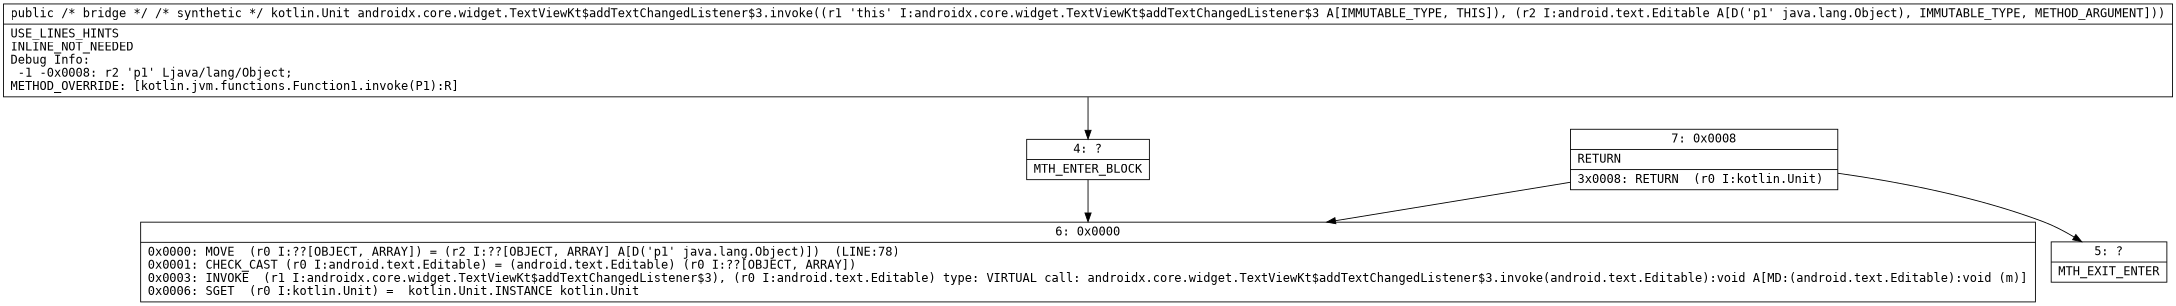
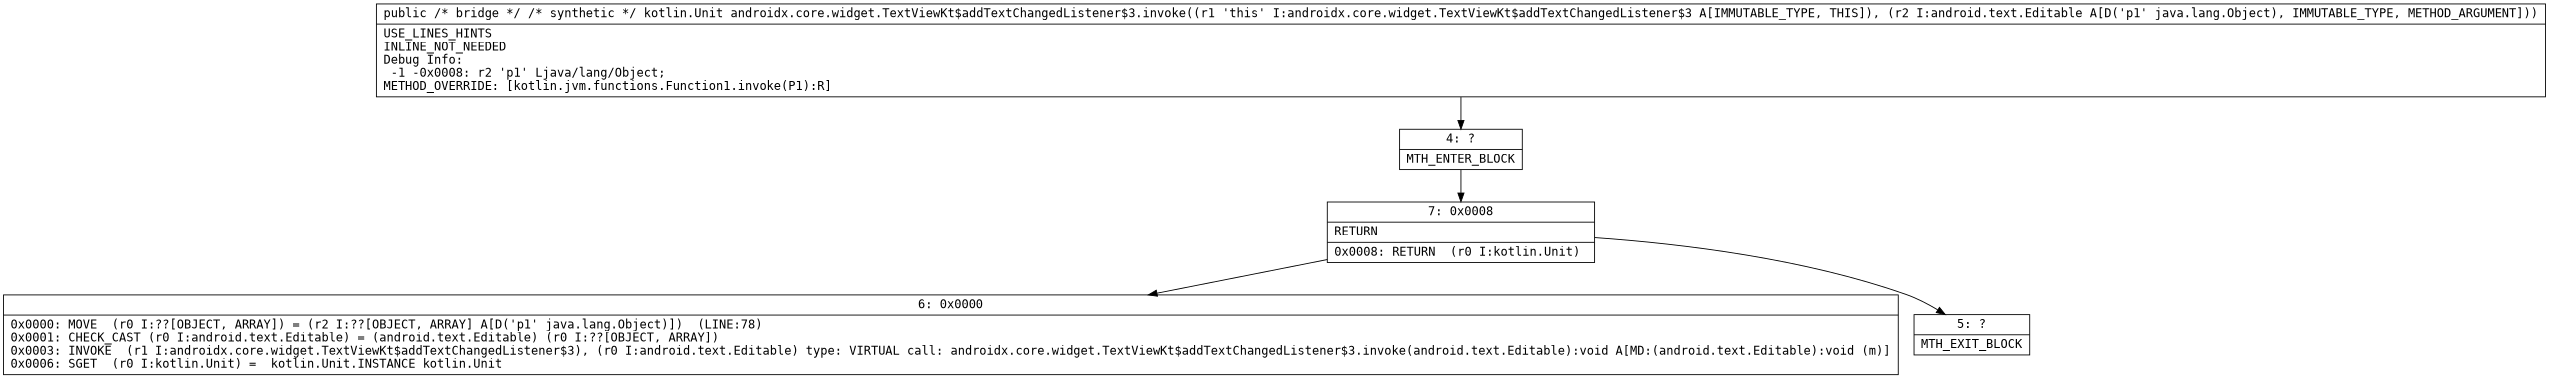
node "7: 0x0008": text "3x0008: RETURN  (r0 I:kotlin.Unit)" -> "0x0008: RETURN  (r0 I:kotlin.Unit)"
edge "4: ?" -> "6: 0x0000": now "4: ?" -> "7: 0x0008"
node "5: ?": text "MTH_EXIT_ENTER" -> "MTH_EXIT_BLOCK"
